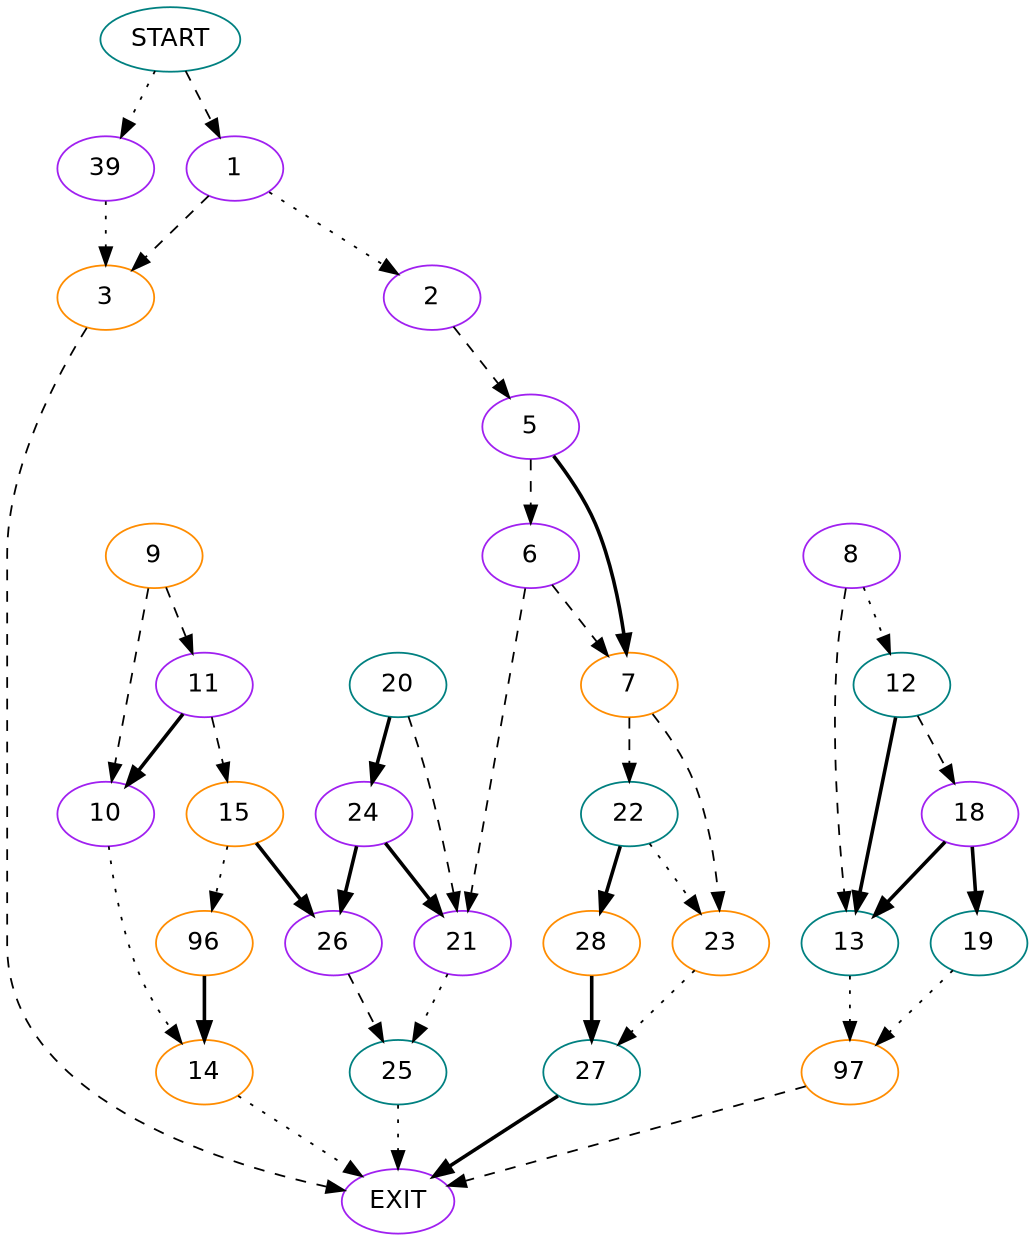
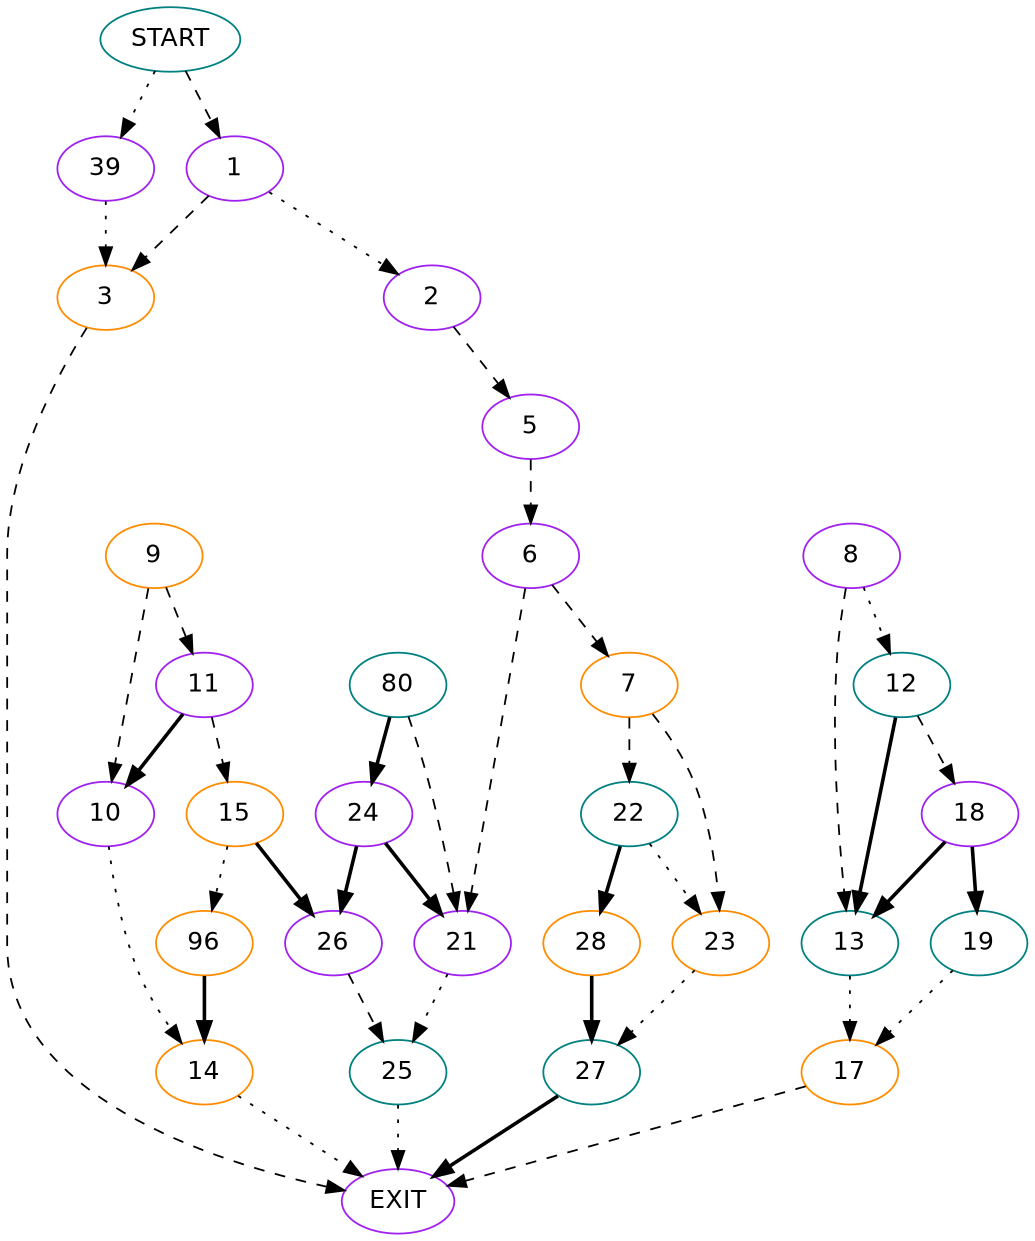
edge "5" -> "7": removed
node "20": label "20" -> "80"
node "97": label "97" -> "17"
